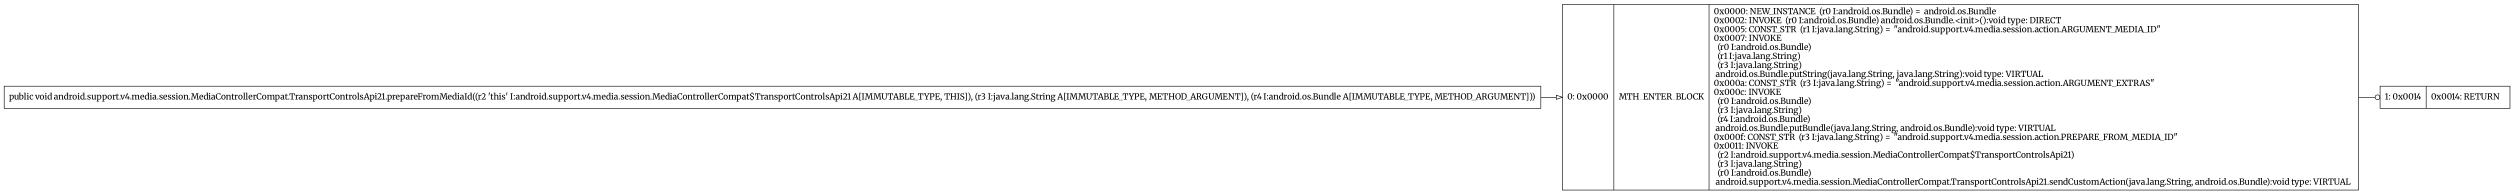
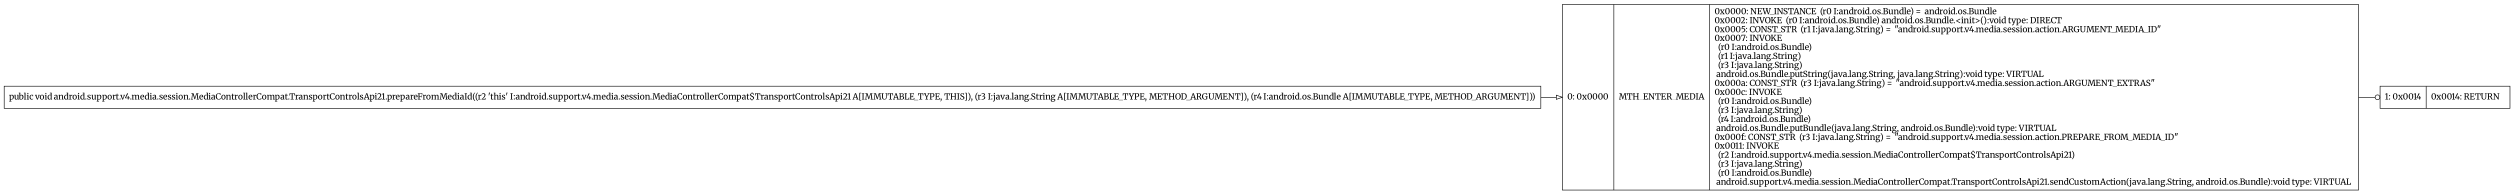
node "0: 0x0000": text "MTH_ENTER_BLOCK" -> "MTH_ENTER_MEDIA"
